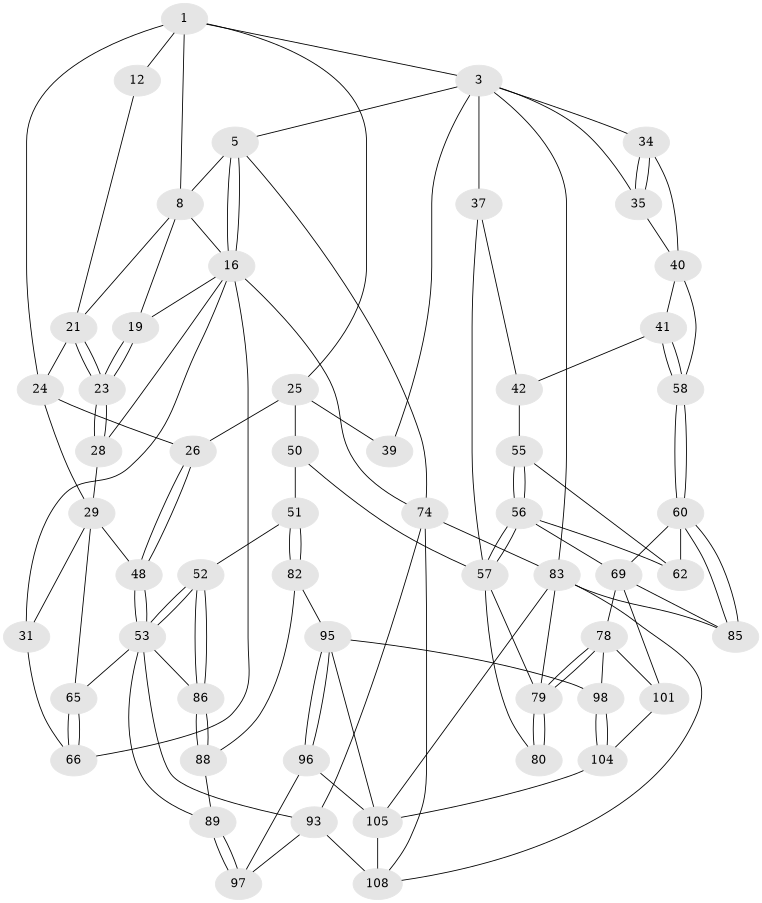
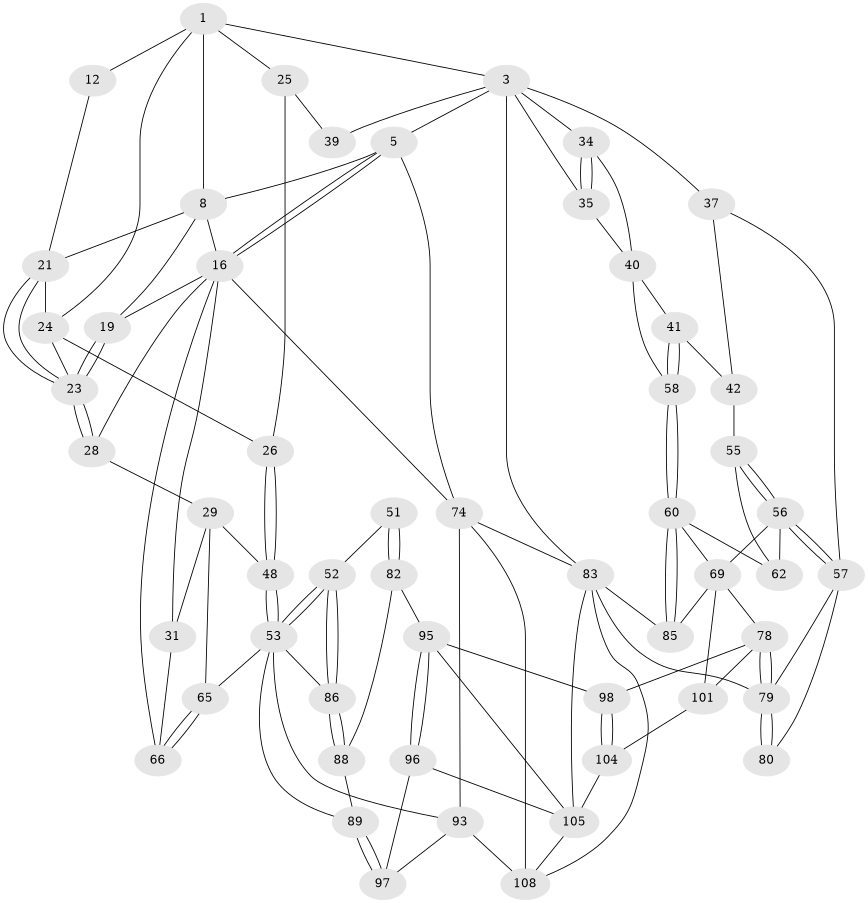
node "50": removed
edge "24" -- "29": now "24" -- "23"
